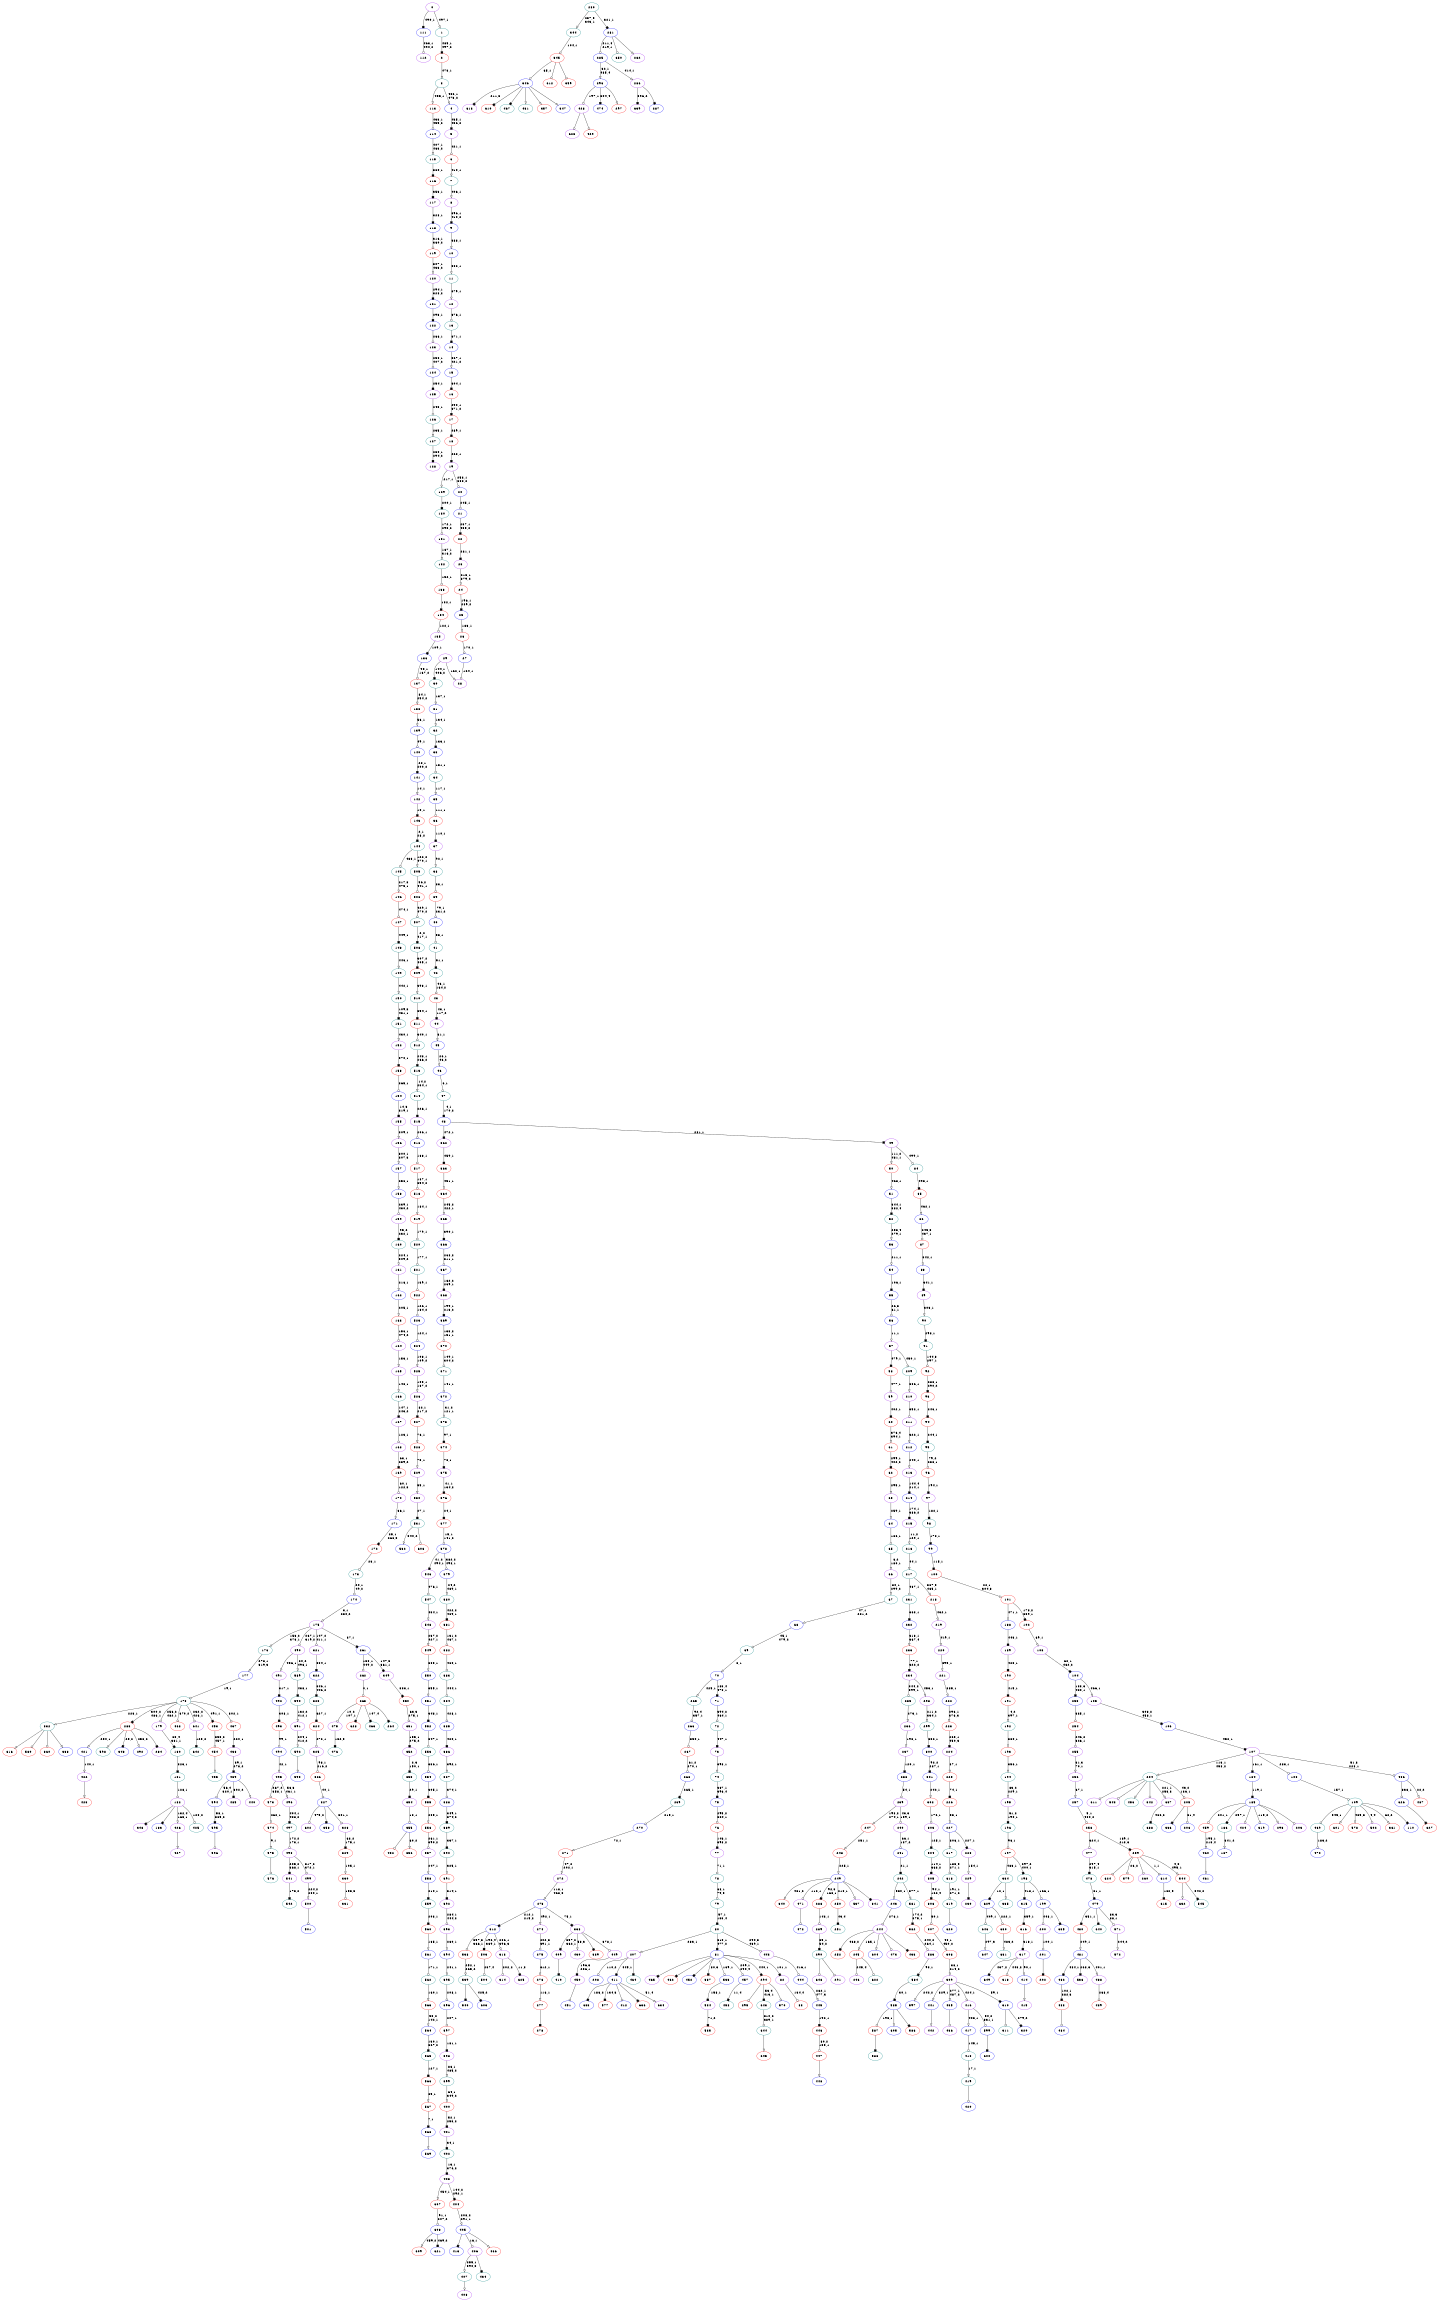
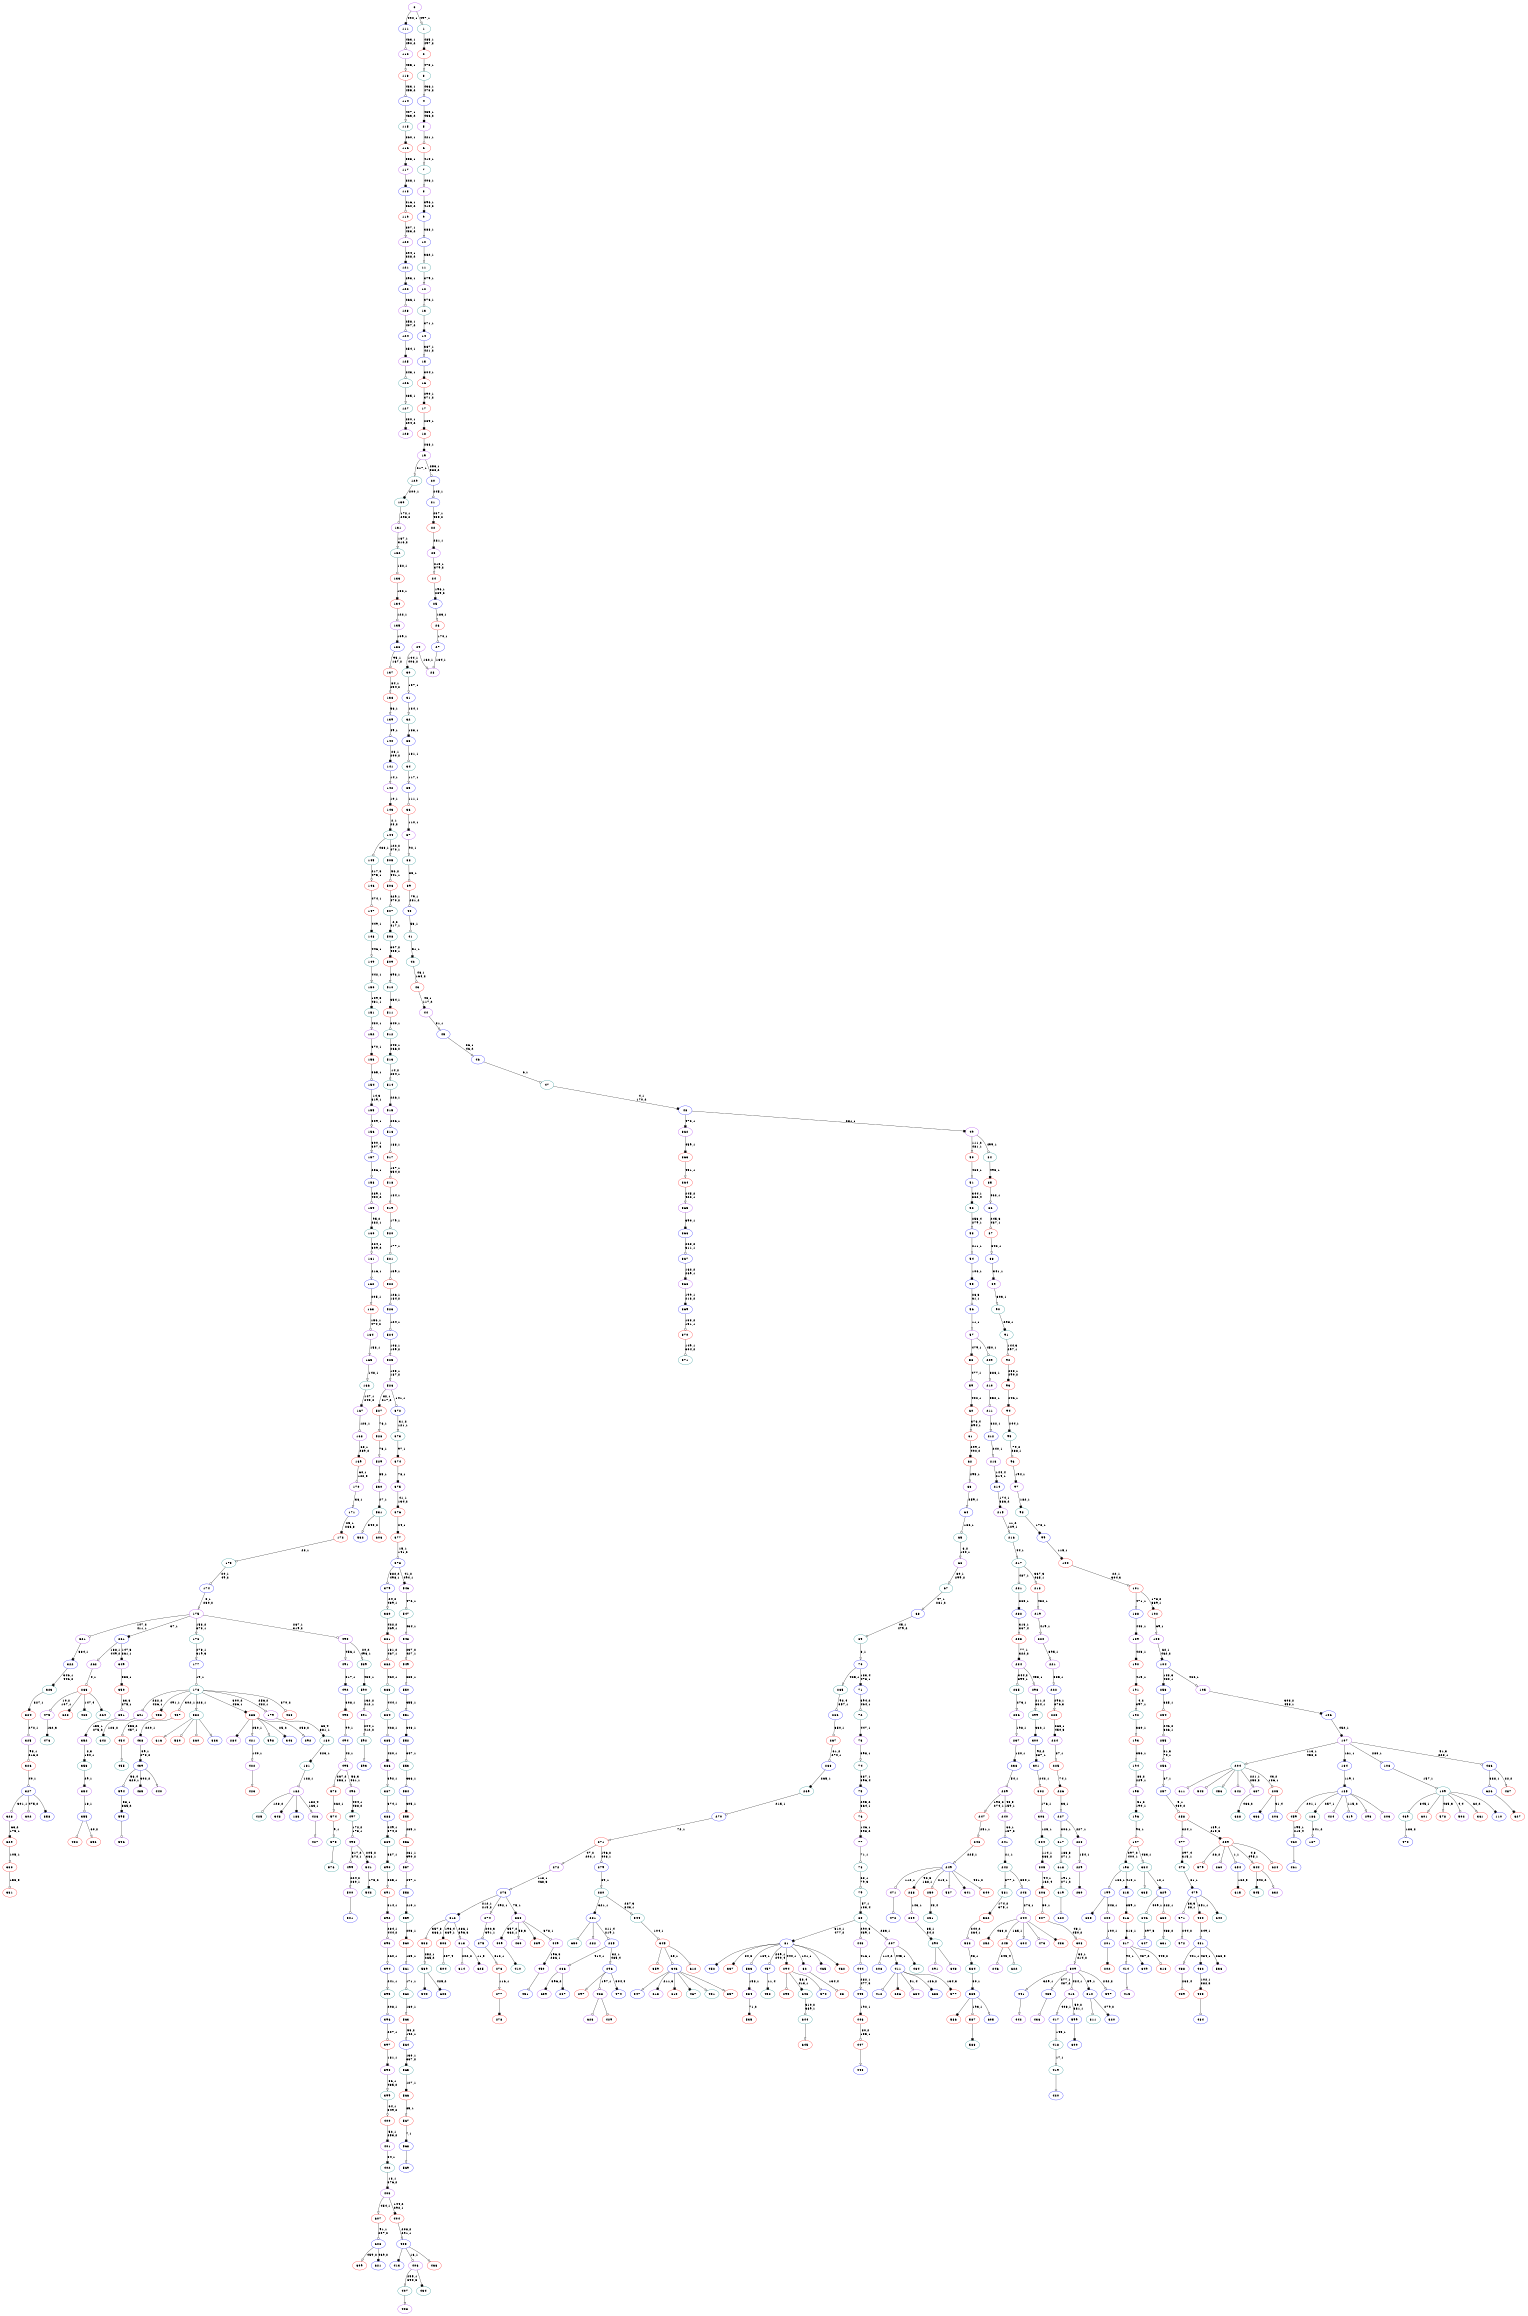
edge "3" -> "113": now "112" -> "113"
edge "371" -> "372": now "526" -> "372"
node "279": added
node "614": label "614" -> "654"
